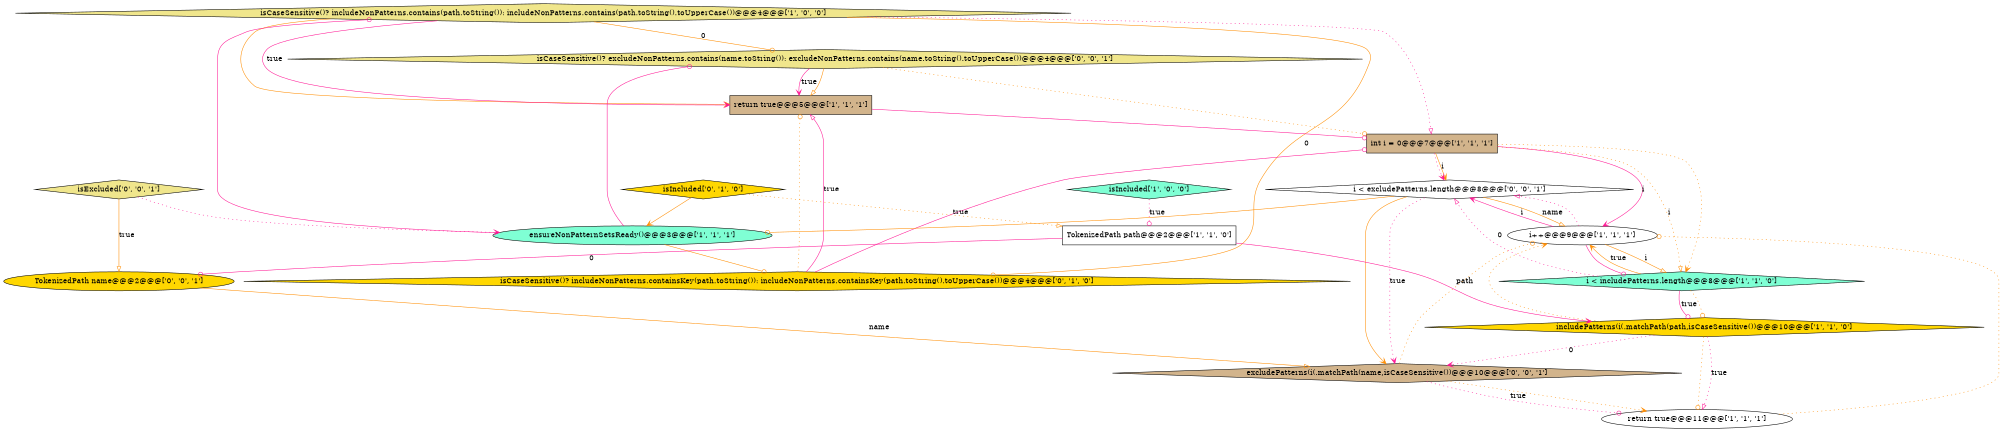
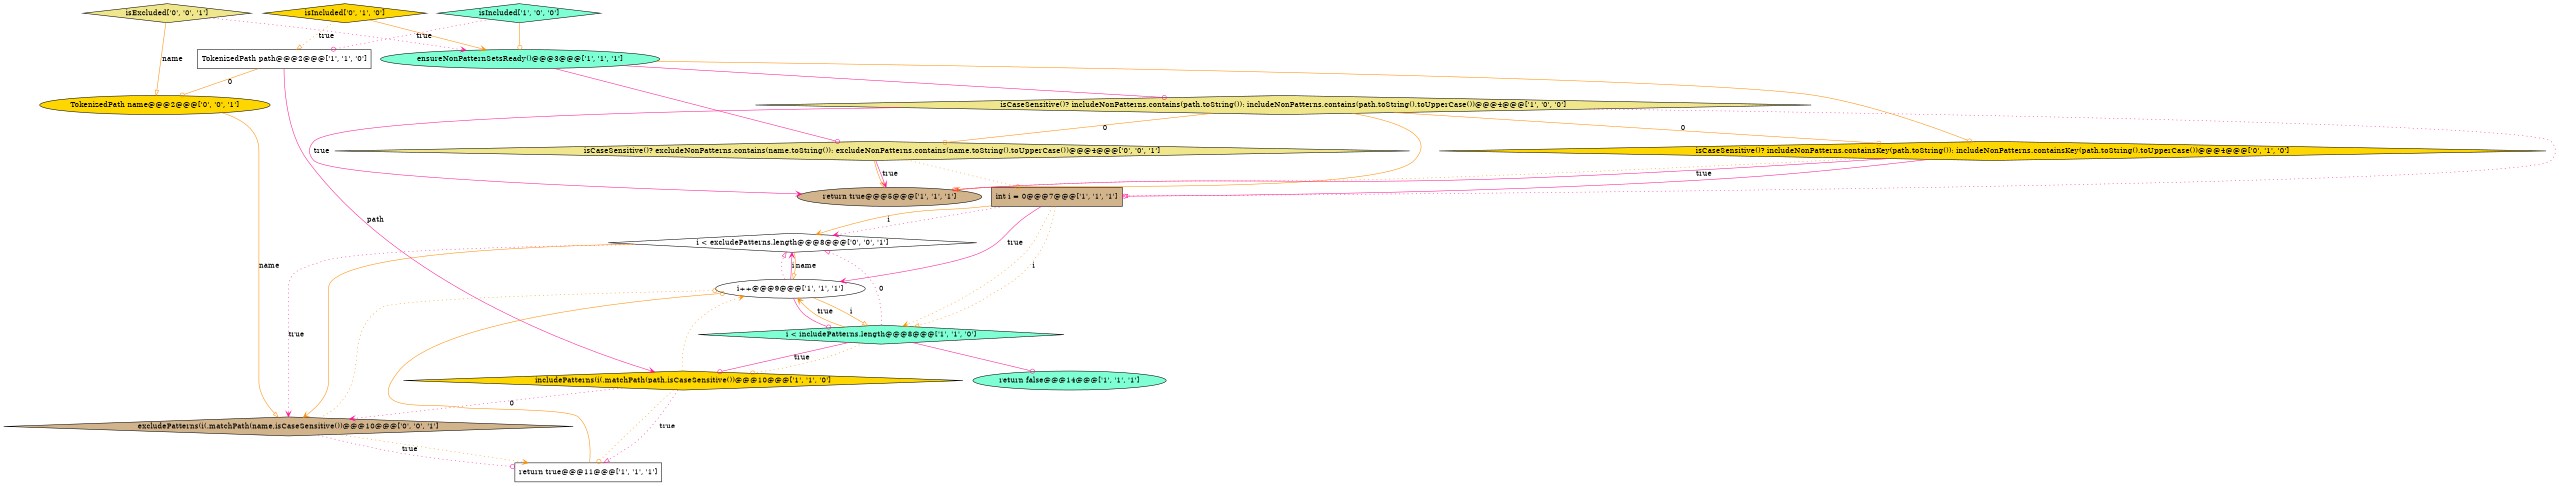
node "return true@@@5@@@['1', '1', '1']": shape box -> ellipse
edge "return true@@@5@@@['1', '1', '1']" -> "int i = 0@@@7@@@['1', '1', '1']": removed
edge "int i = 0@@@7@@@['1', '1', '1']" -> "i++@@@9@@@['1', '1', '1']": label "i" -> "true"
edge "i < excludePatterns.length@@@8@@@['0', '0', '1']" -> "ensureNonPatternSetsReady()@@@3@@@['1', '1', '1']": now "isIncluded['1', '0', '0']" -> "ensureNonPatternSetsReady()@@@3@@@['1', '1', '1']"
edge "isExcluded['0', '0', '1']" -> "TokenizedPath name@@@2@@@['0', '0', '1']": label "true" -> "name"
edge "TokenizedPath path@@@2@@@['1', '1', '0']" -> "TokenizedPath name@@@2@@@['0', '0', '1']": color deeppink -> darkorange
edge "return true@@@11@@@['1', '1', '1']" -> "i++@@@9@@@['1', '1', '1']": style dotted -> solid
node "return false@@@14@@@['1', '1', '1']": added
node "return true@@@11@@@['1', '1', '1']": shape ellipse -> box
